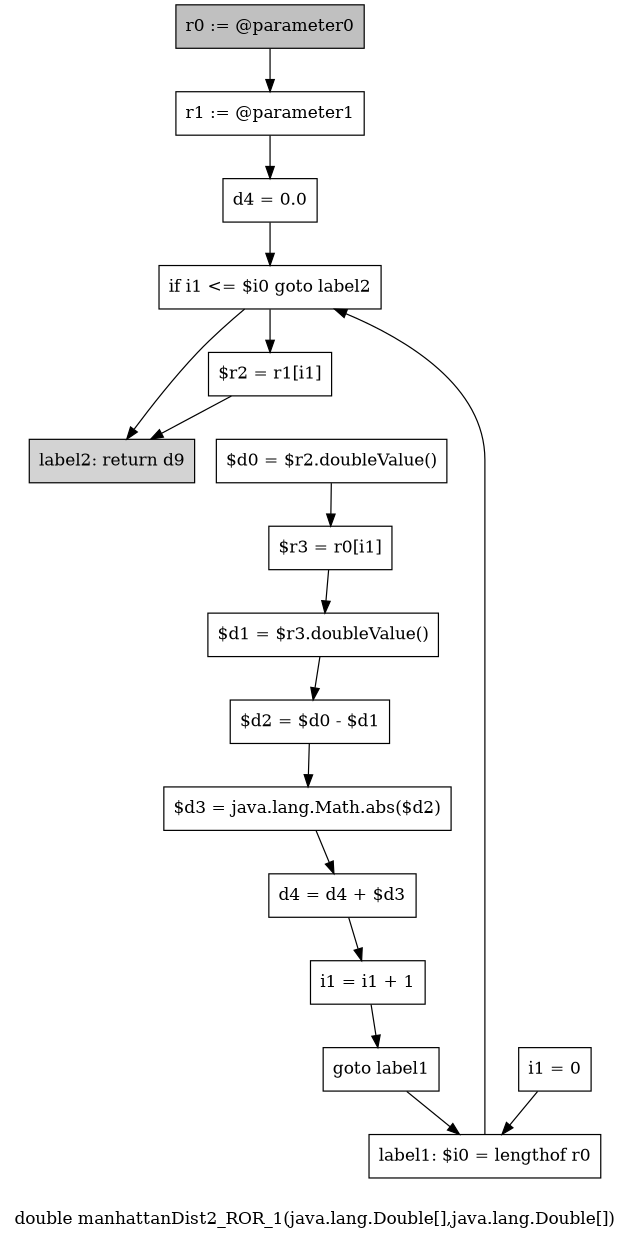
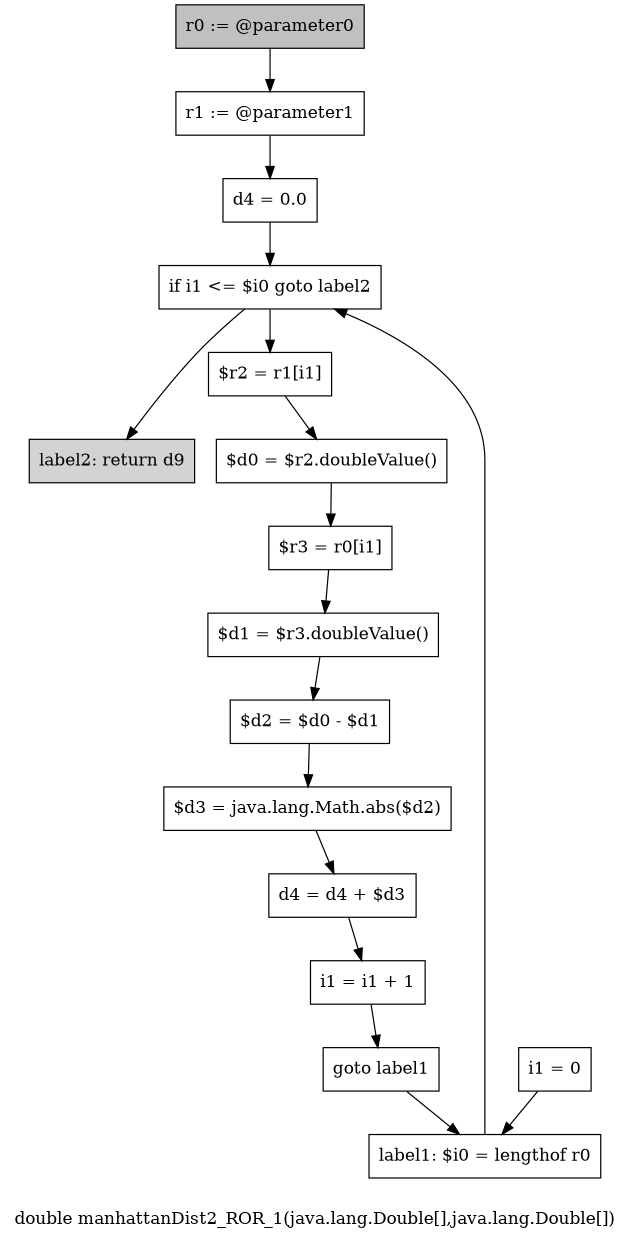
edge "$r2 = r1[i1]" -> "label2: return d9": now "$r2 = r1[i1]" -> "$d0 = $r2.doubleValue()"
